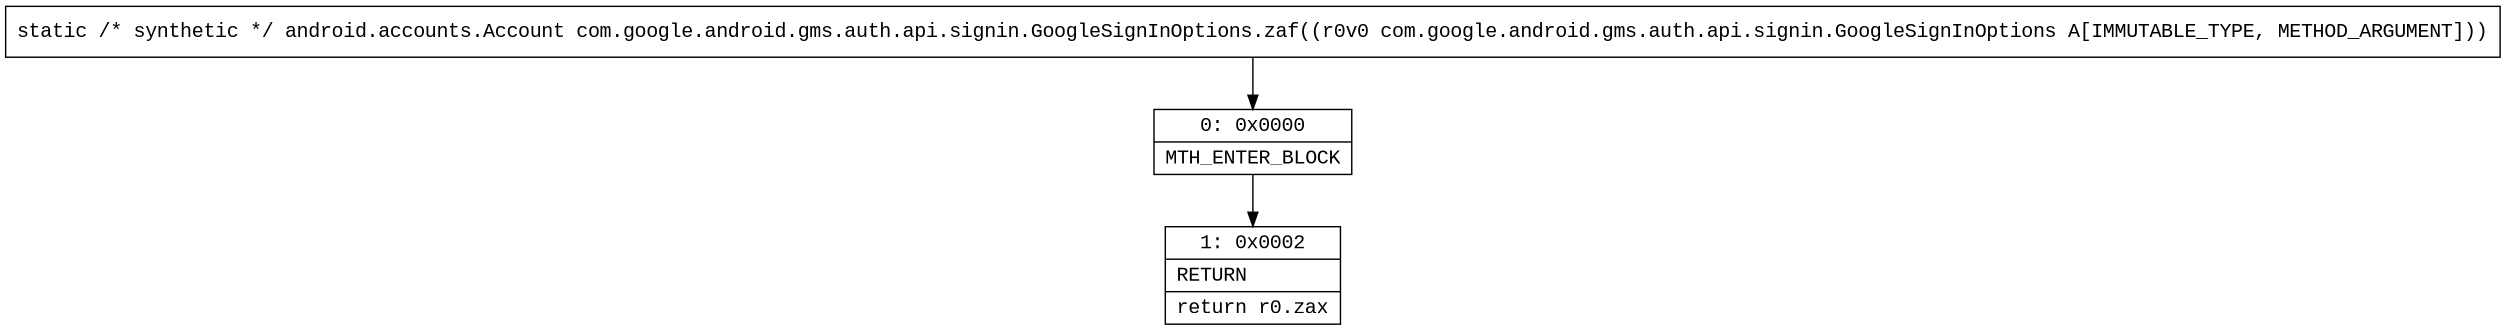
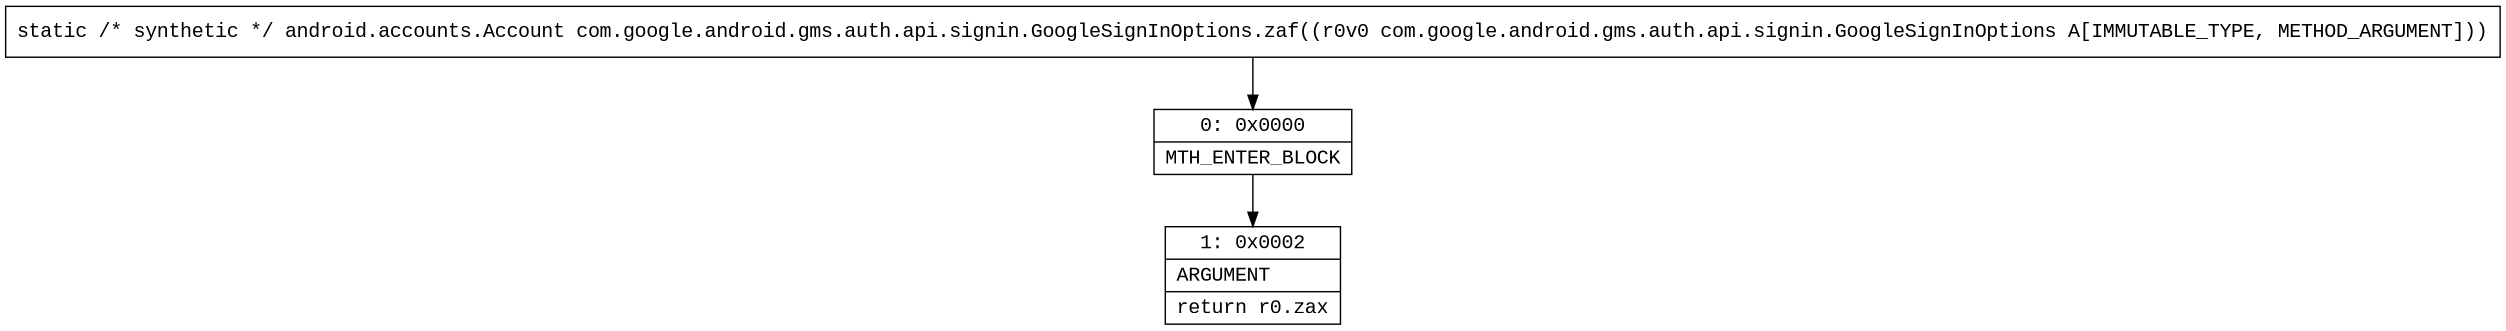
node "1: 0x0002": text "RETURN" -> "ARGUMENT"
